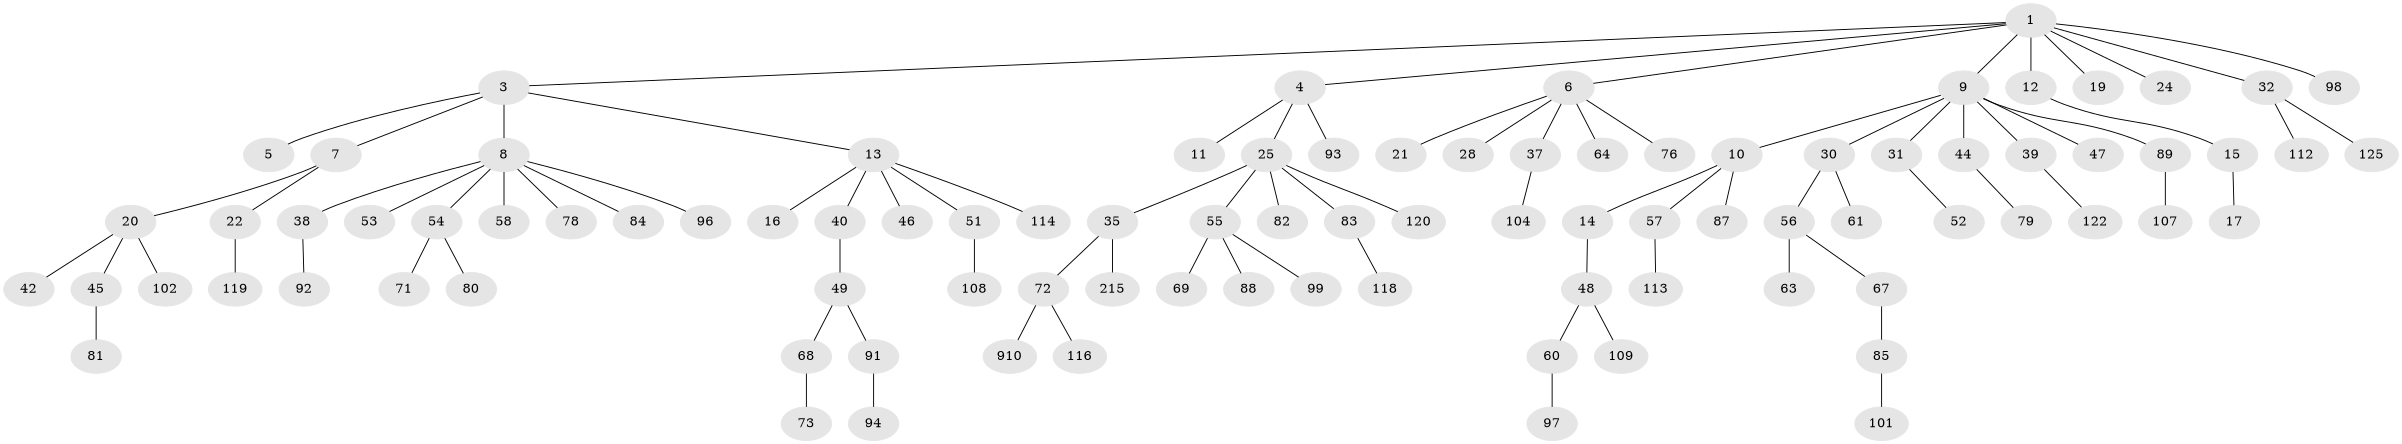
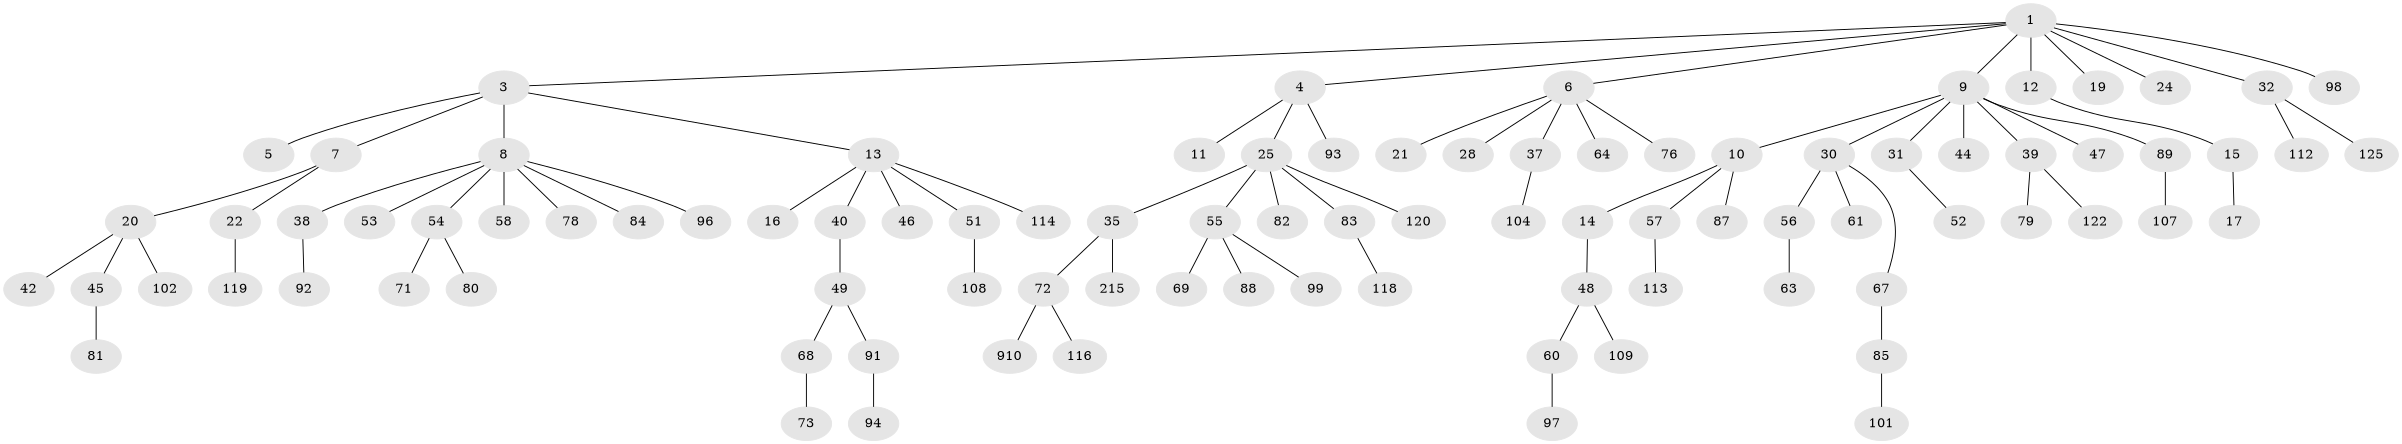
edge "44" -- "79": now "39" -- "79"
edge "56" -- "67": now "30" -- "67"
